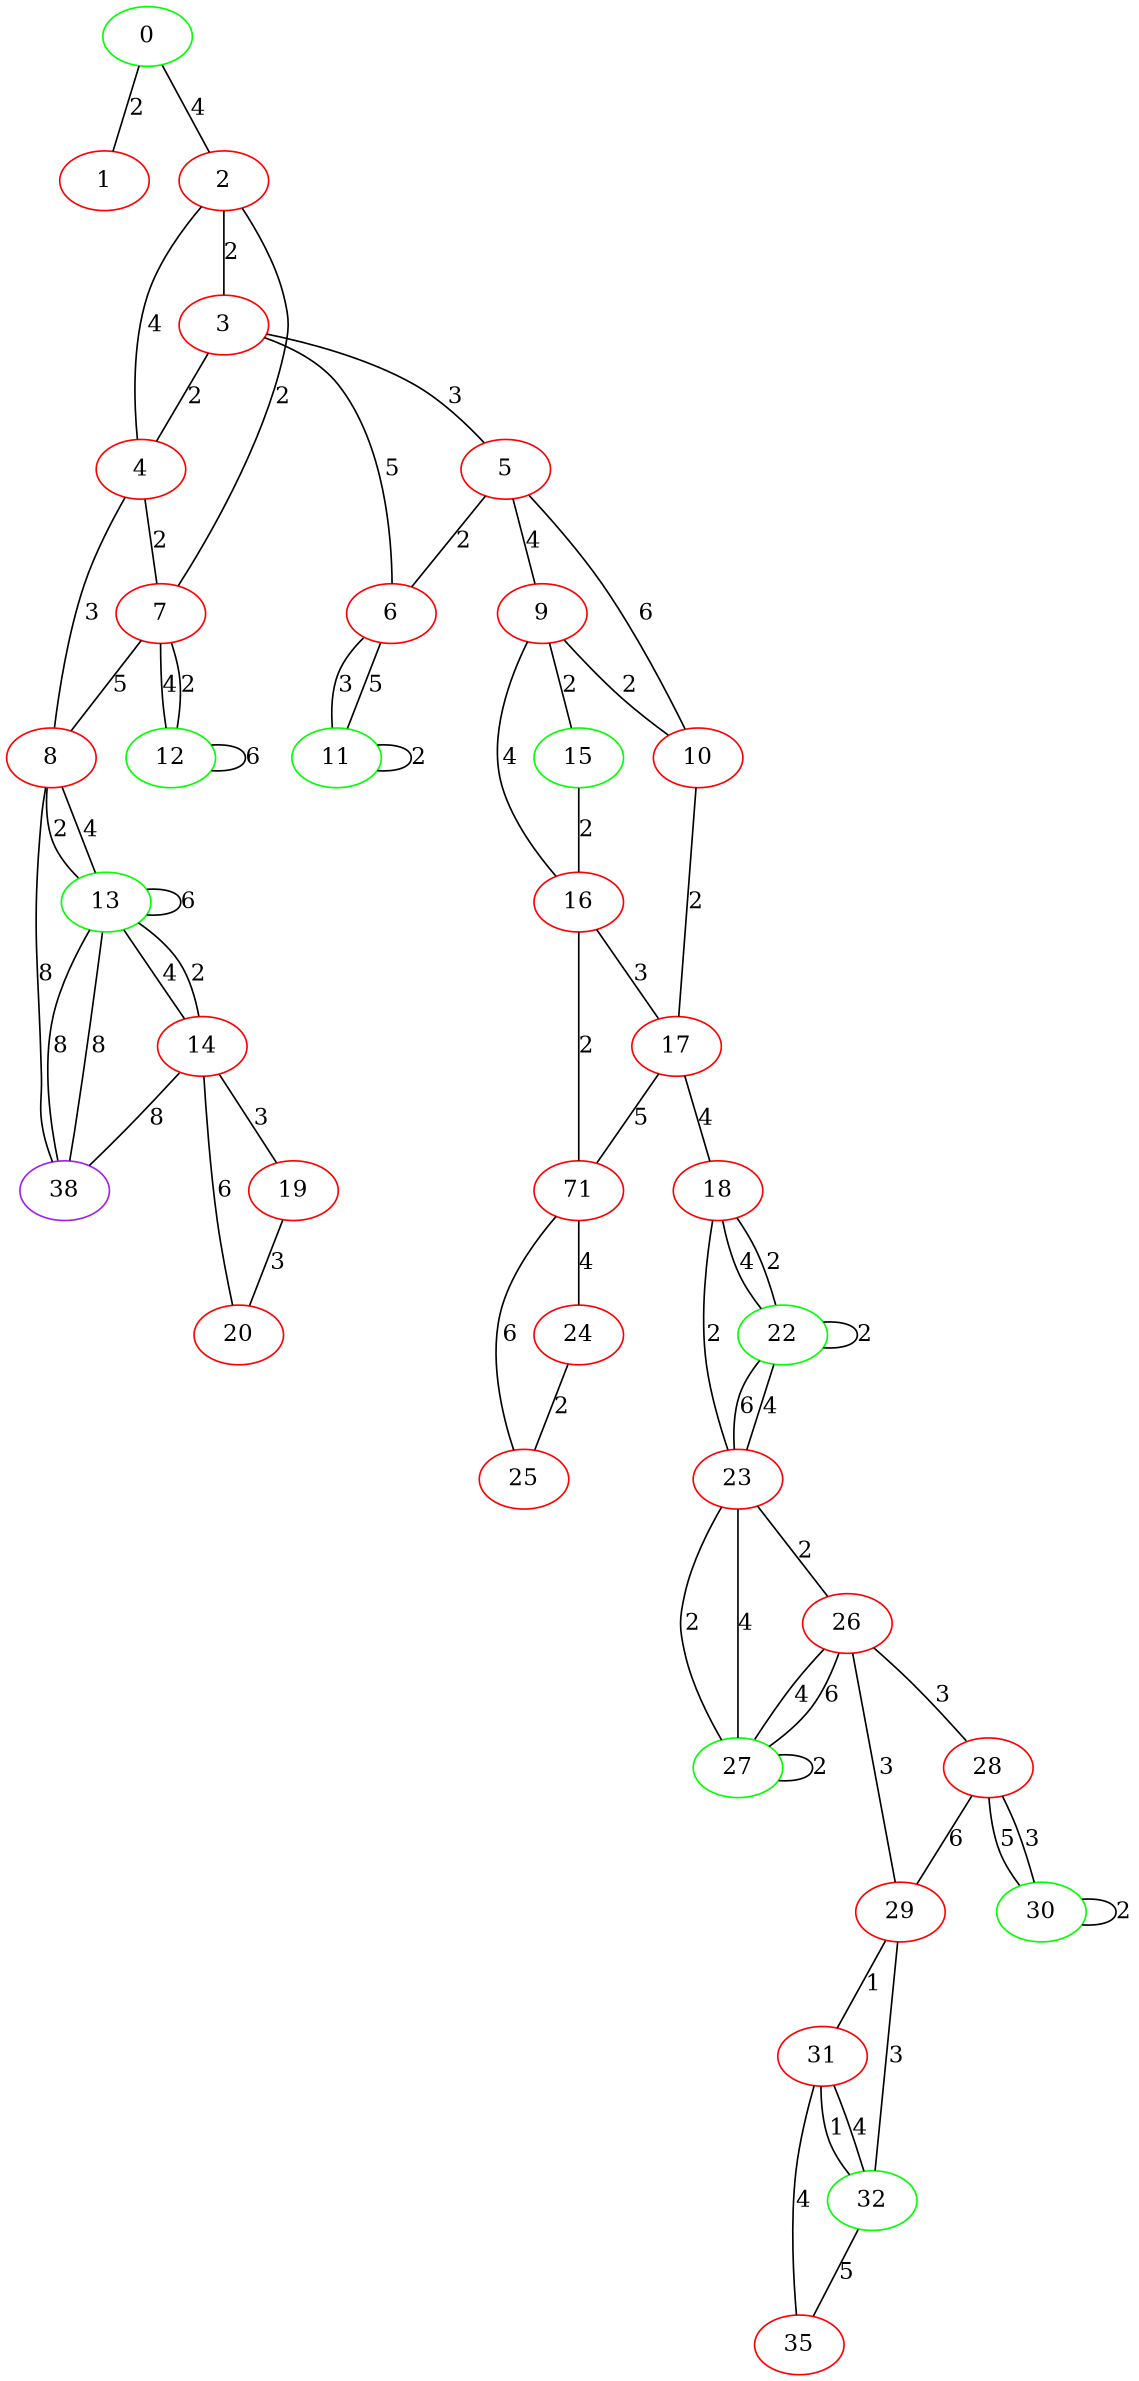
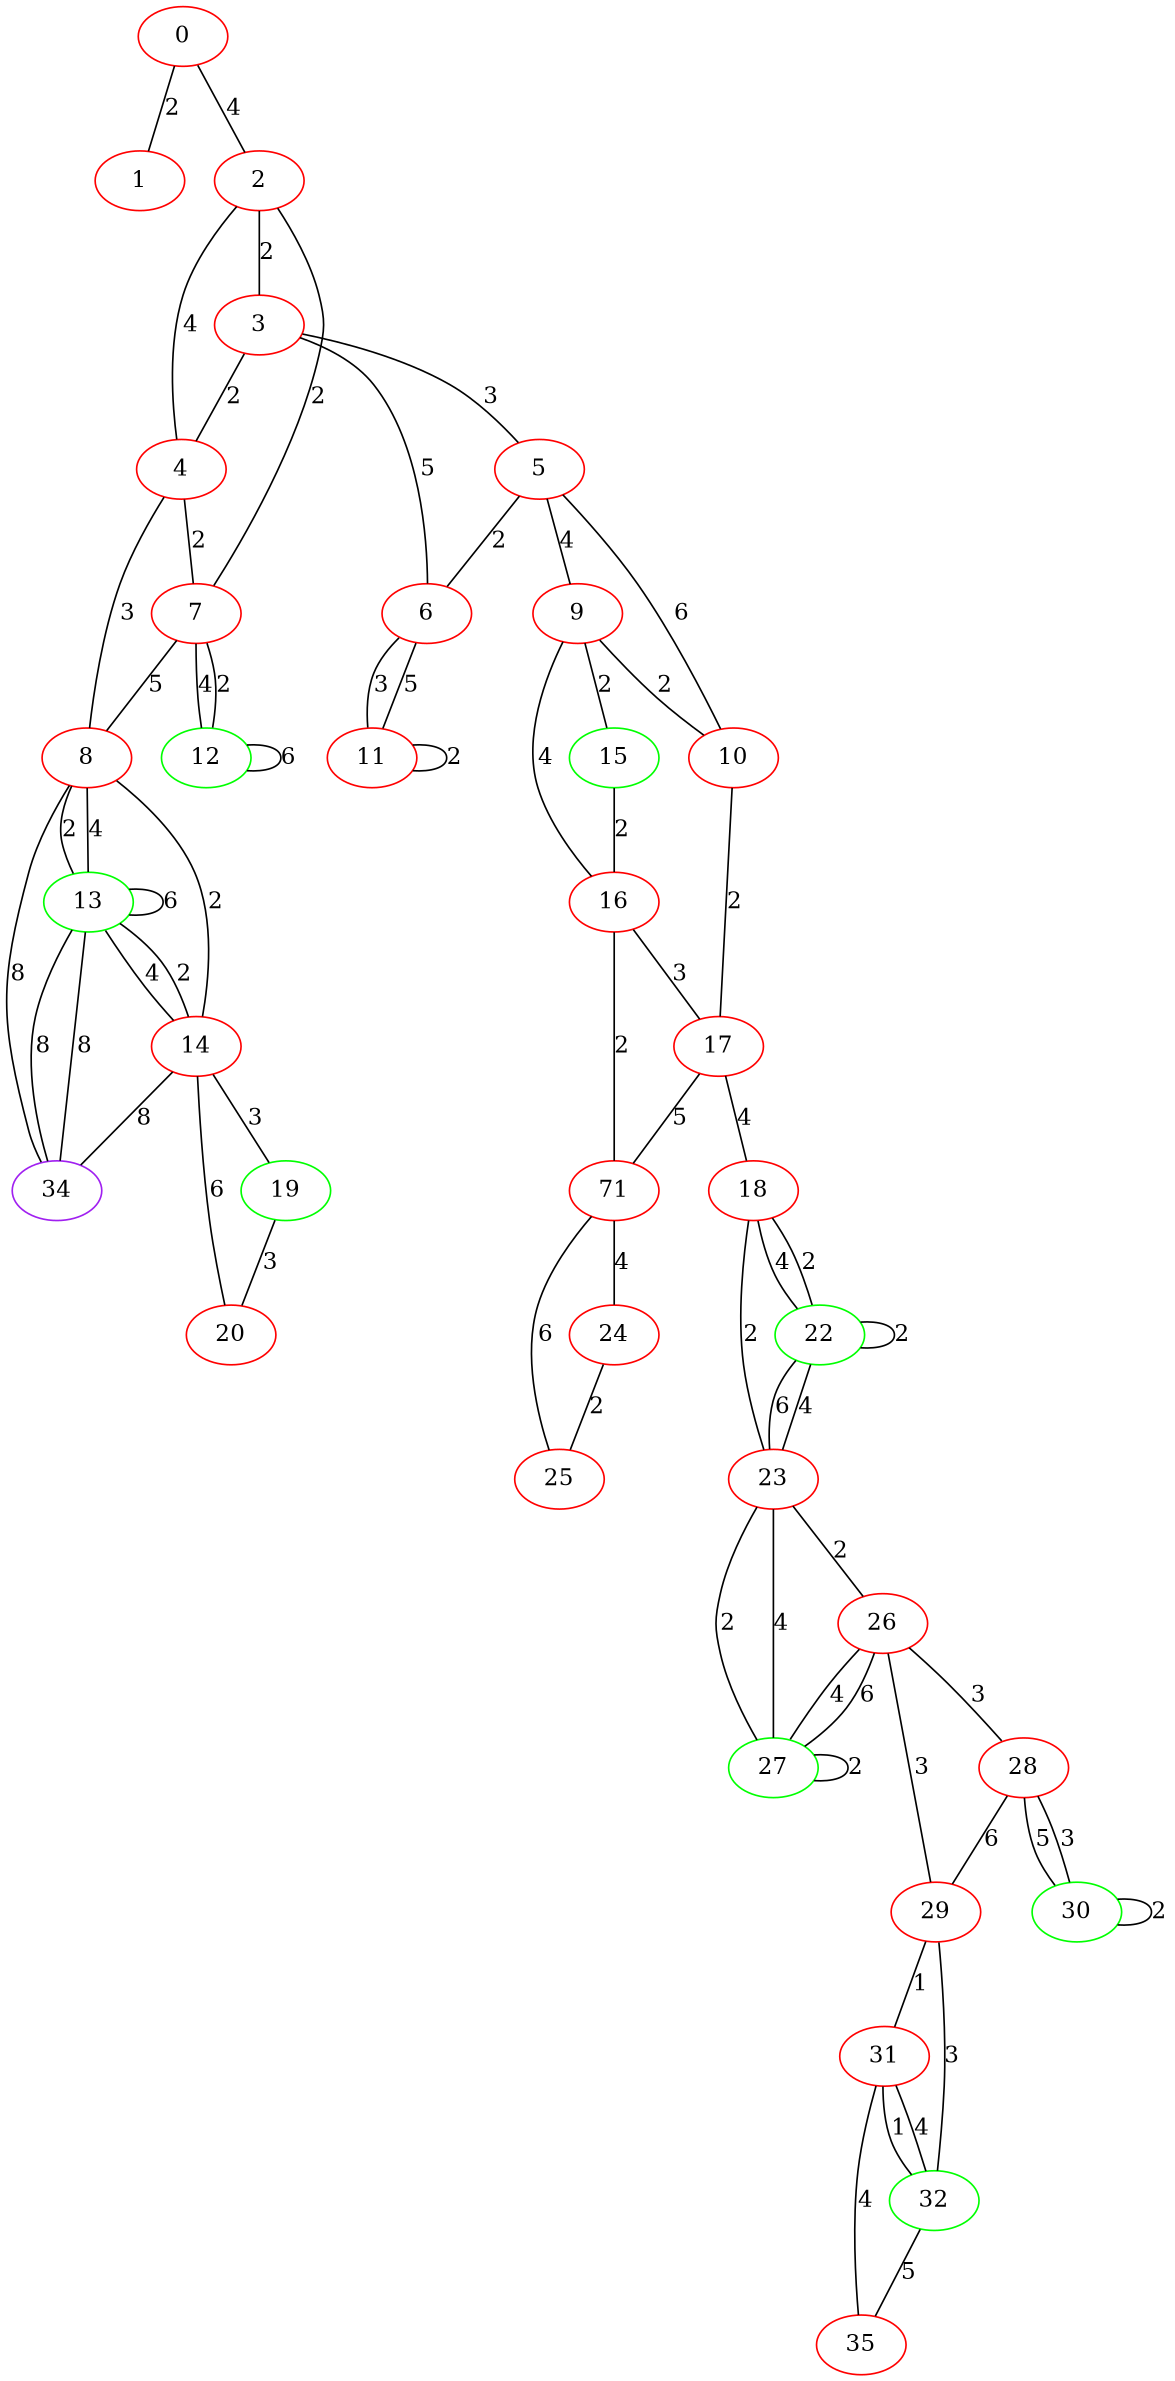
node "0": color green -> red
node "11": color green -> red
edge "8" -- "14": added, label "2"
node "38": label "38" -> "34"
node "19": color red -> green
